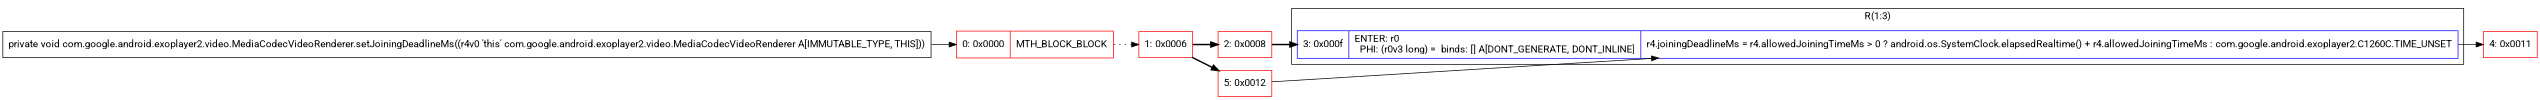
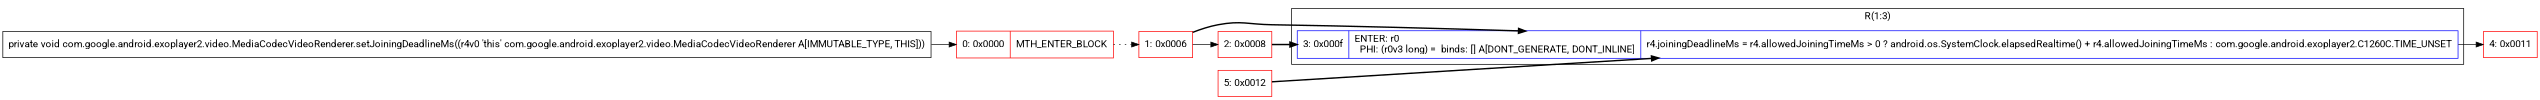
node "0: 0x0000": text "MTH_BLOCK_BLOCK" -> "MTH_ENTER_BLOCK"
edge "1: 0x0006" -> "2: 0x0008": style bold -> solid
edge "1: 0x0006" -> "5: 0x0012": now "1: 0x0006" -> "3: 0x000f"
edge "5: 0x0012" -> "3: 0x000f": style solid -> bold
